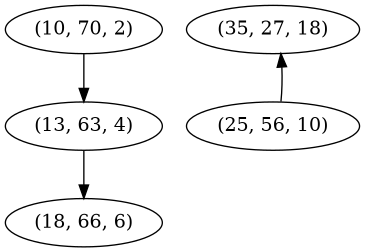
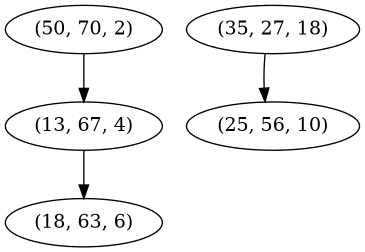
node "(10, 70, 2)": label "(10, 70, 2)" -> "(50, 70, 2)"
edge "(25, 56, 10)" -> "(35, 27, 18)": reversed
node "(13, 63, 4)": label "(13, 63, 4)" -> "(13, 67, 4)"
node "(18, 66, 6)": label "(18, 66, 6)" -> "(18, 63, 6)"
